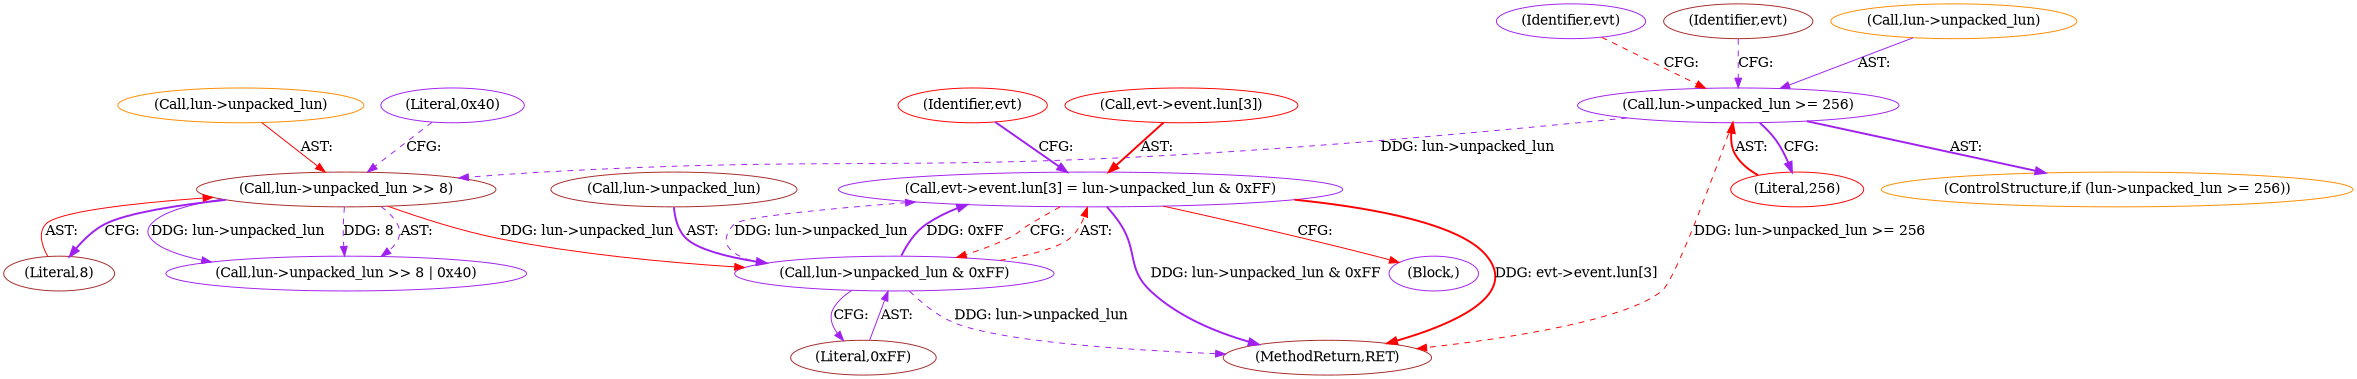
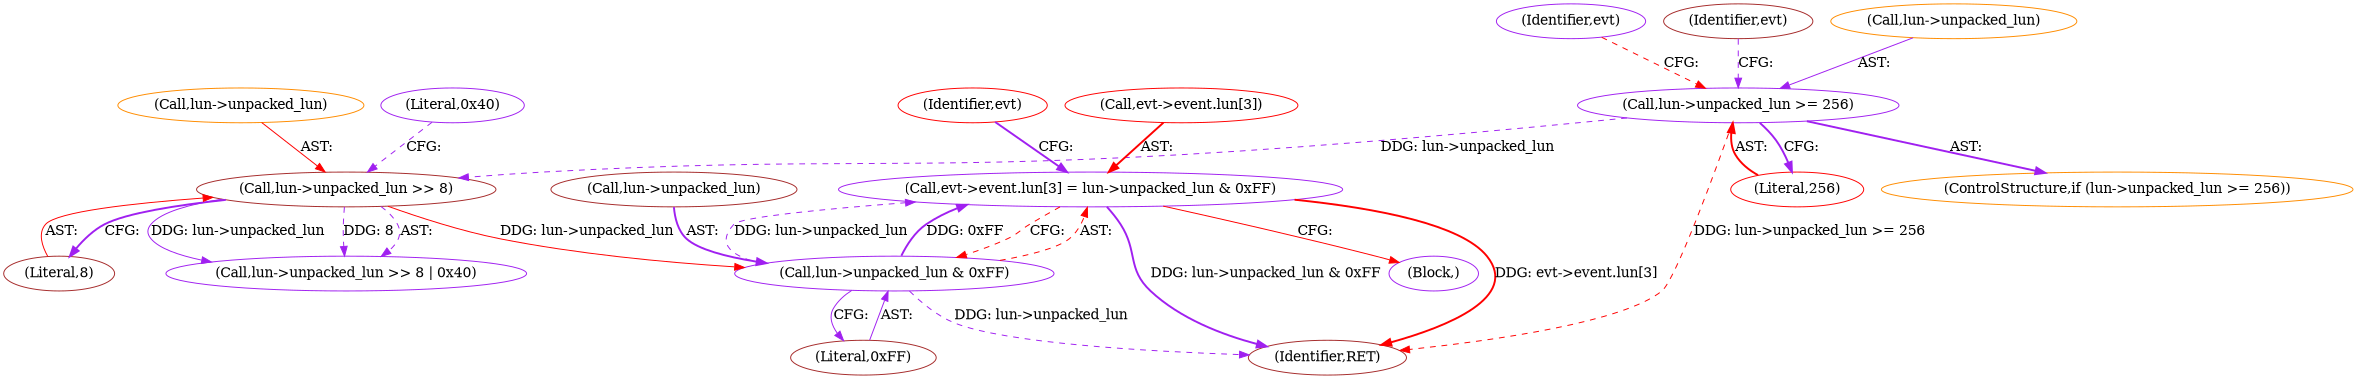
node "(MethodReturn,RET)": label "(MethodReturn,RET)" -> "(Identifier,RET)"
